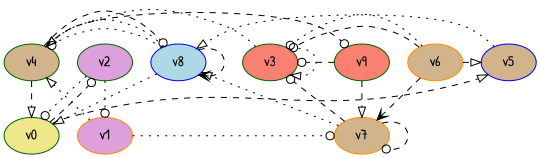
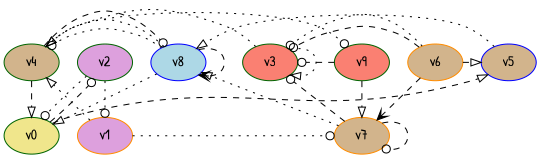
edge "v4" -> "v9": style dashed -> dotted
